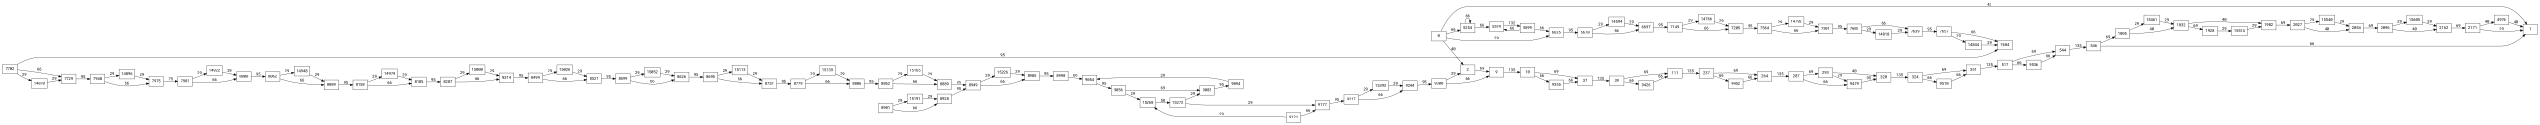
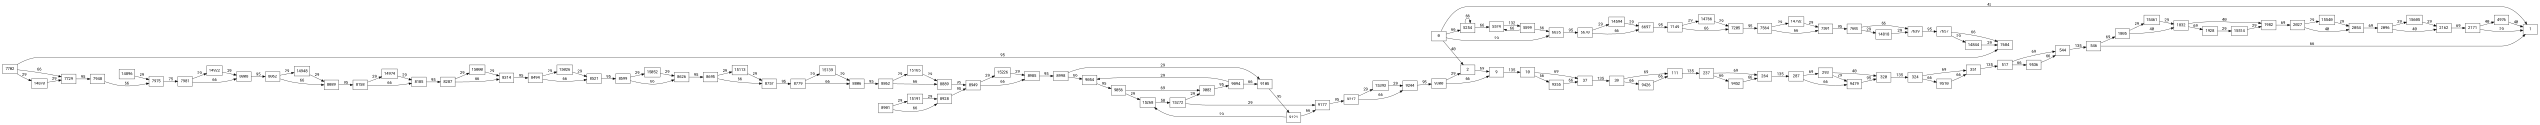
edge "7948" -> "14896": removed, label "29"
node "9105": added
